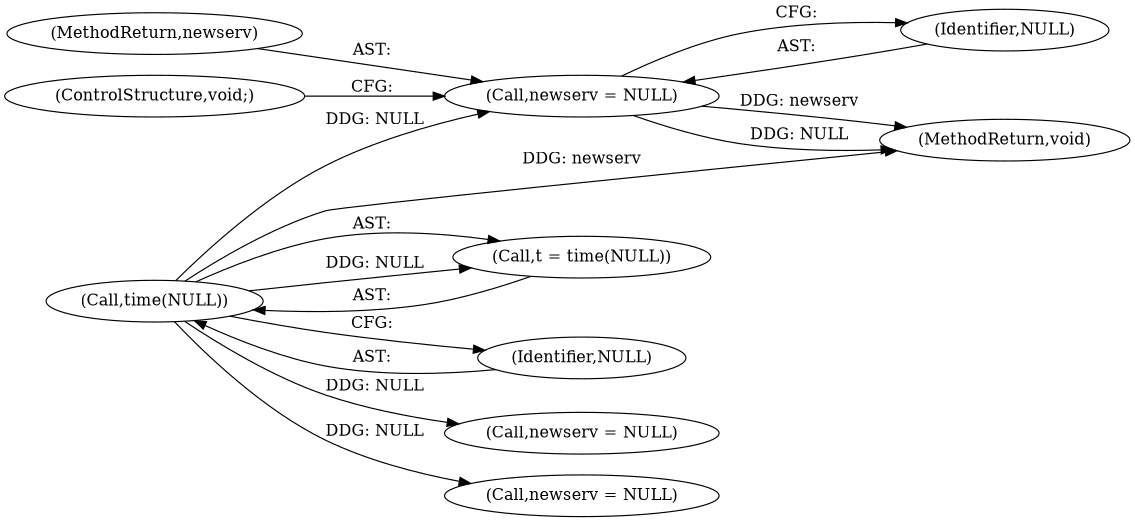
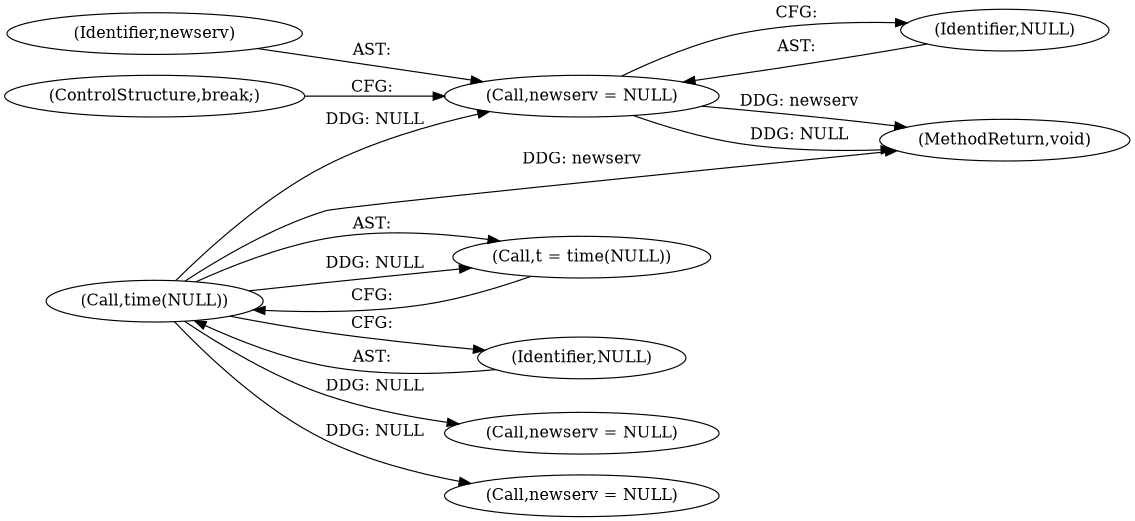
node "(MethodReturn,newserv)": label "(MethodReturn,newserv)" -> "(Identifier,newserv)"
node "(ControlStructure,void;)": label "(ControlStructure,void;)" -> "(ControlStructure,break;)"
edge "(Call,t = time(NULL))" -> "(Call,time(NULL))": label "AST: " -> "CFG: "
